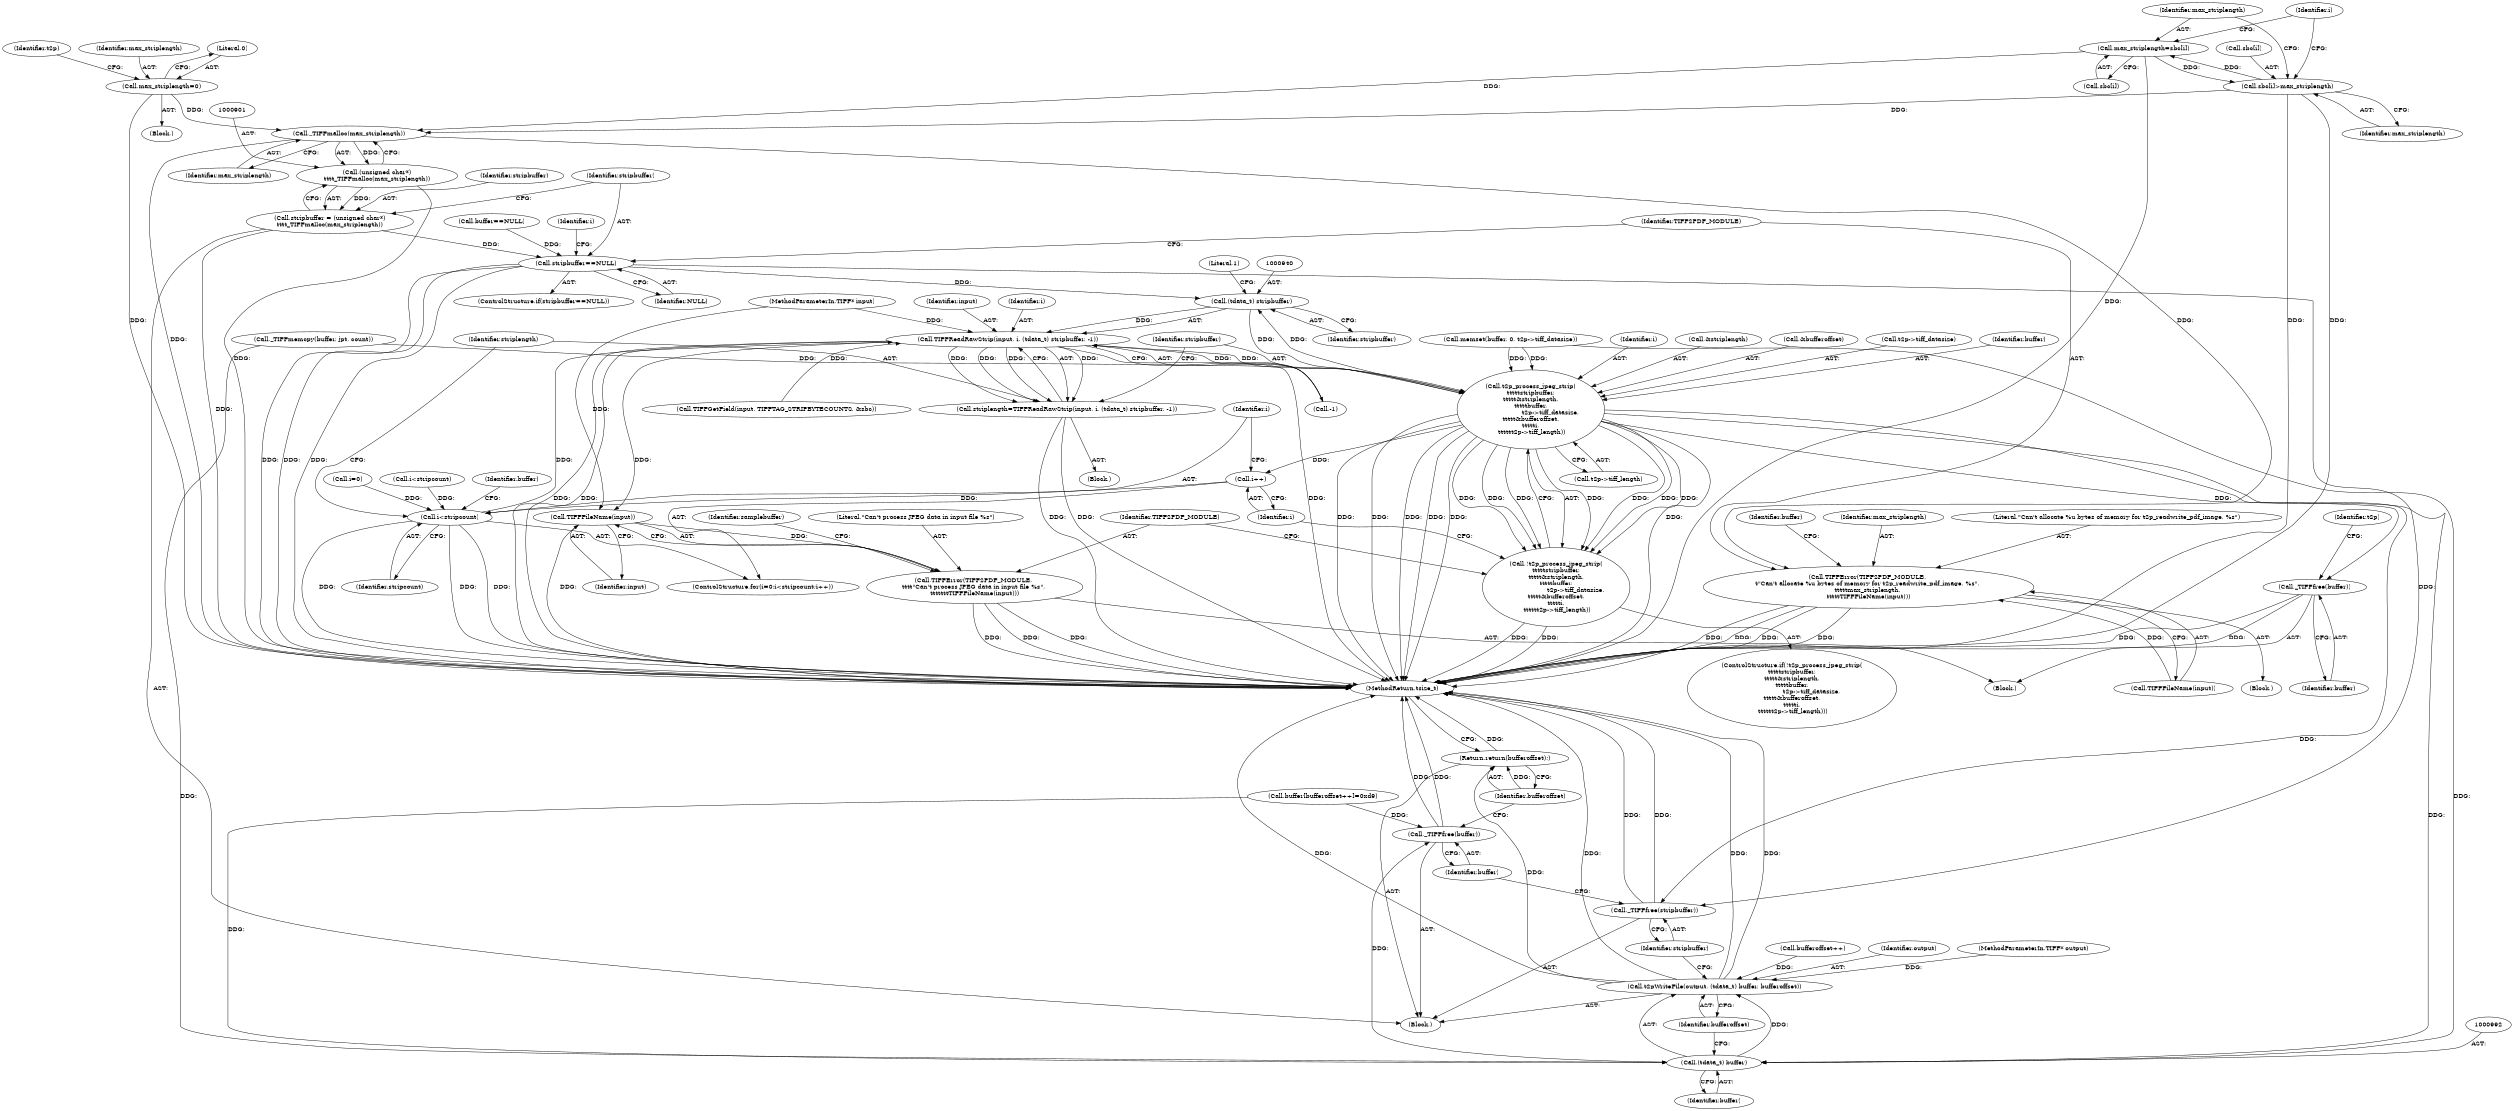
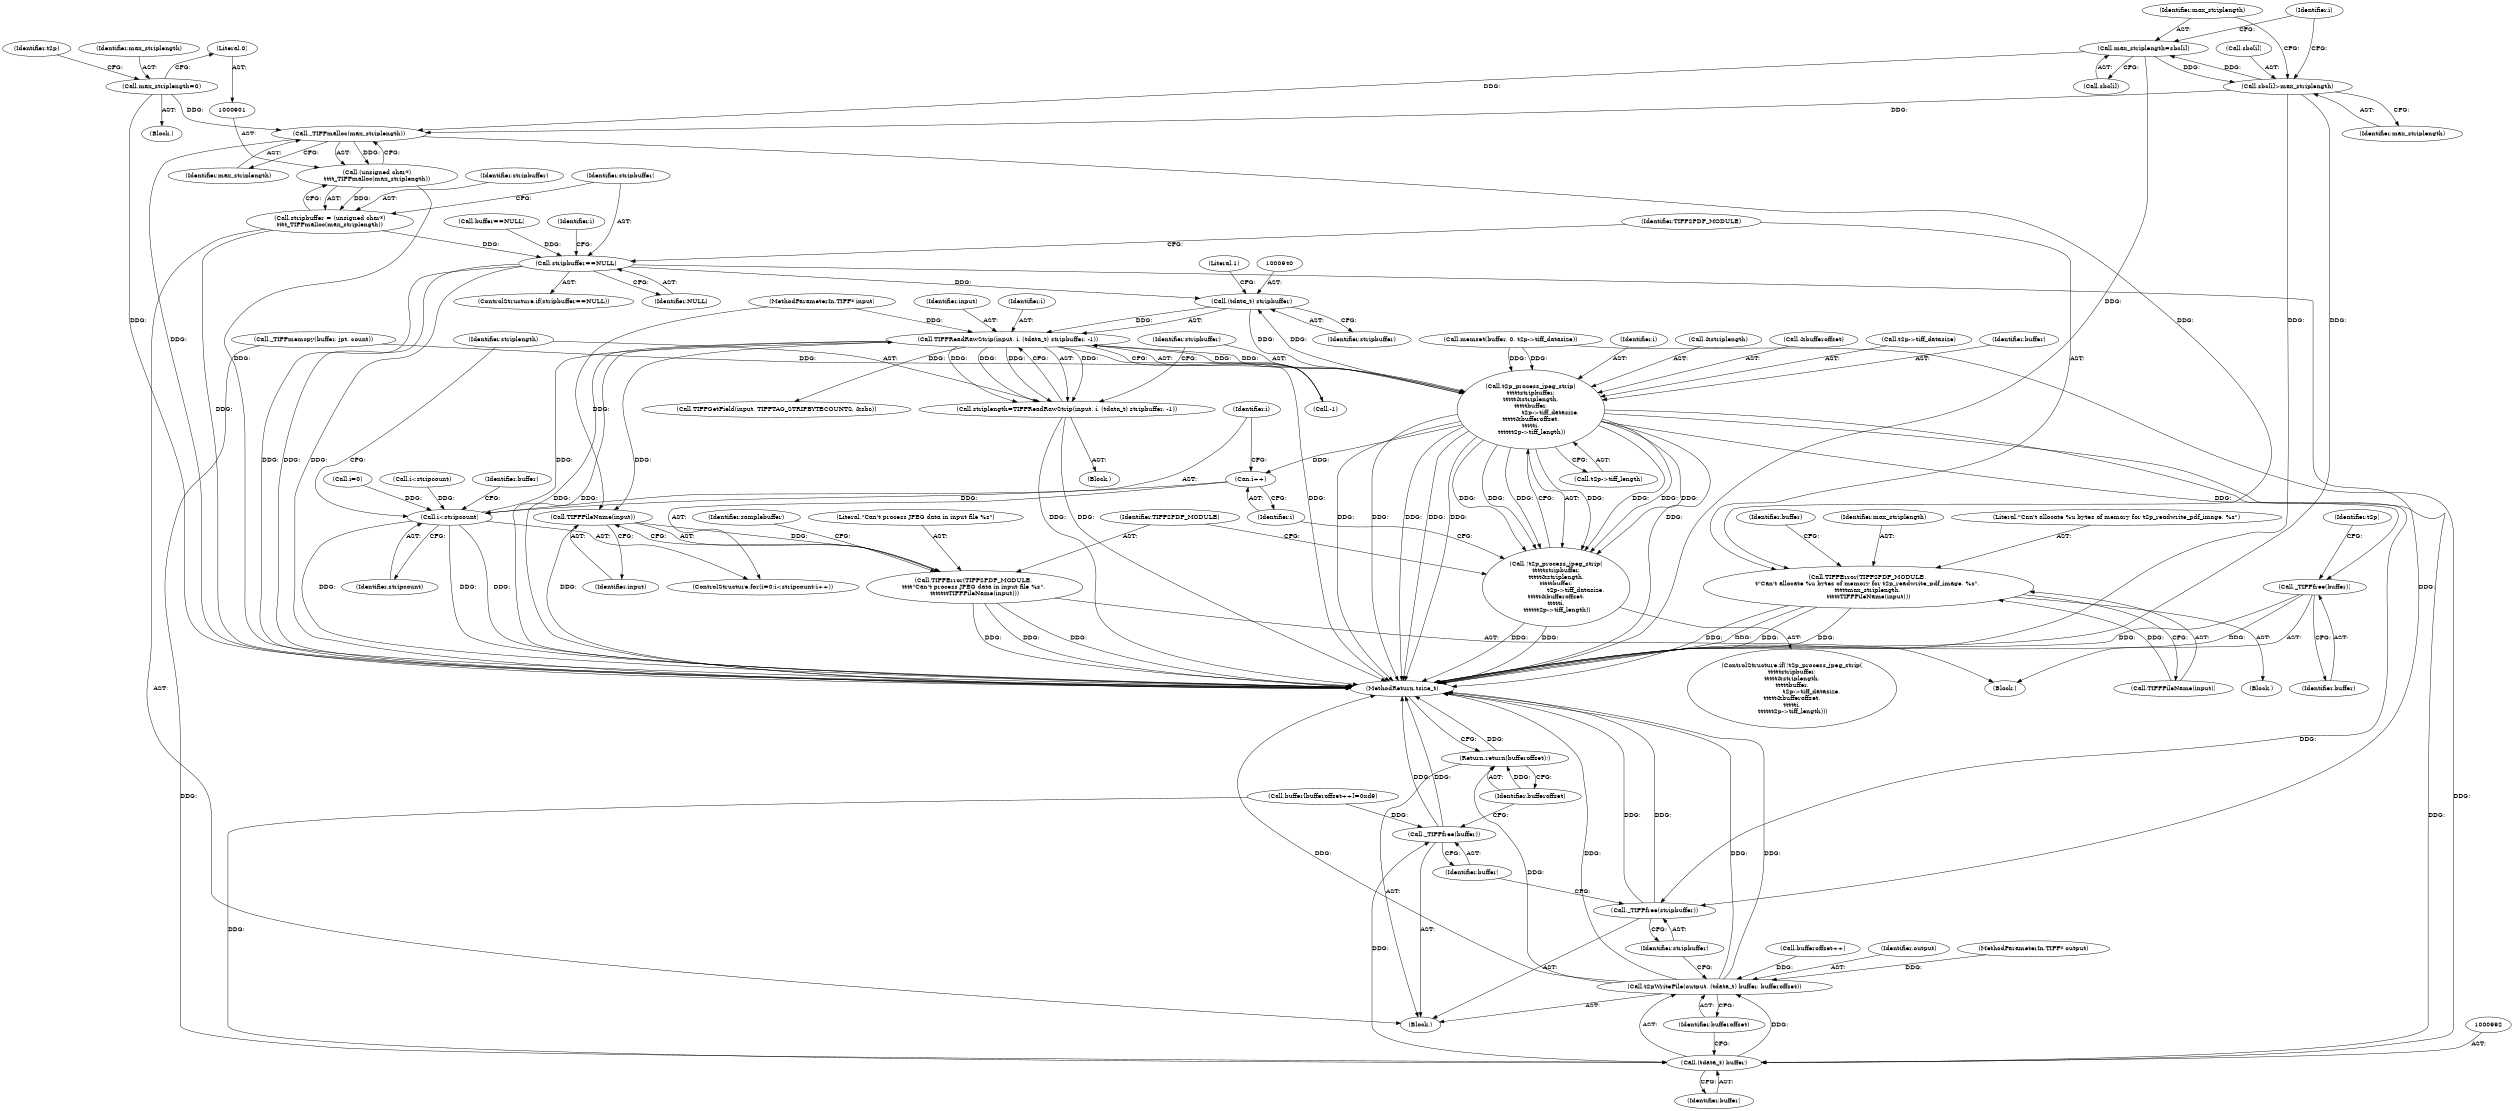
edge "(Literal,0)" -> "(Call,max_striplength=0)": now "(Literal,0)" -> "1000901"
edge "(Call,TIFFGetField(input, TIFFTAG_STRIPBYTECOUNTS, &sbc))" -> "(Call,TIFFReadRawStrip(input, i, (tdata_t) stripbuffer, -1))": reversed
node "(Call,i++)": label "(Call,i++)" -> "(Can,i++)"
